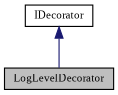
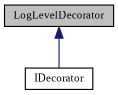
edge "LogLevelDecorator" -> "IDecorator": reversed
